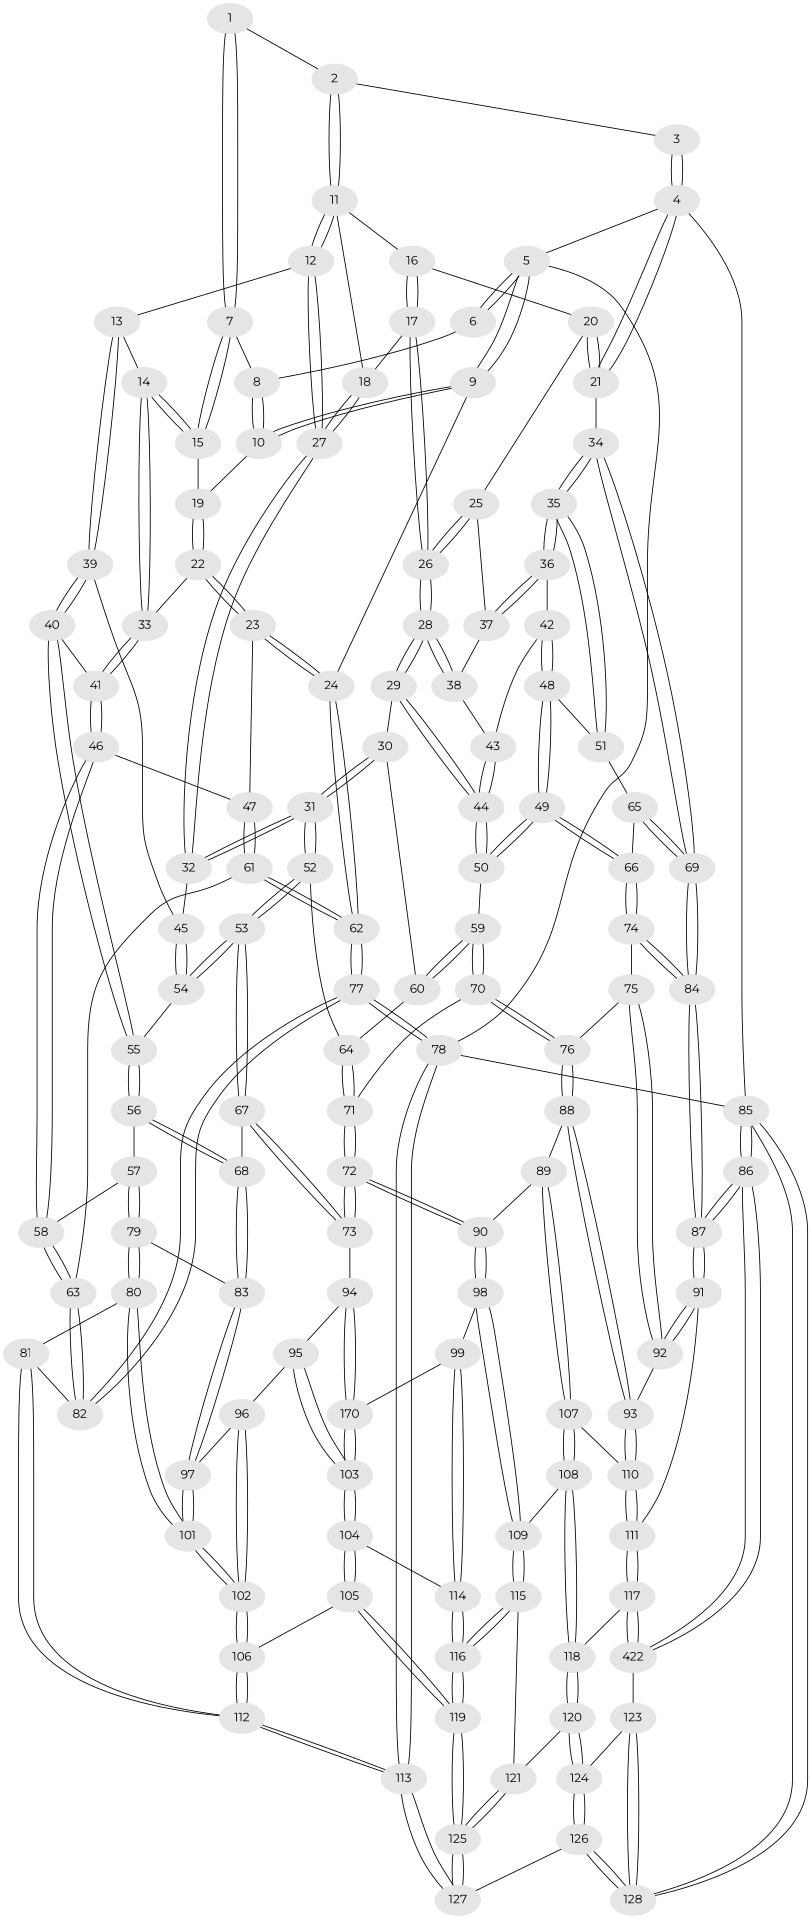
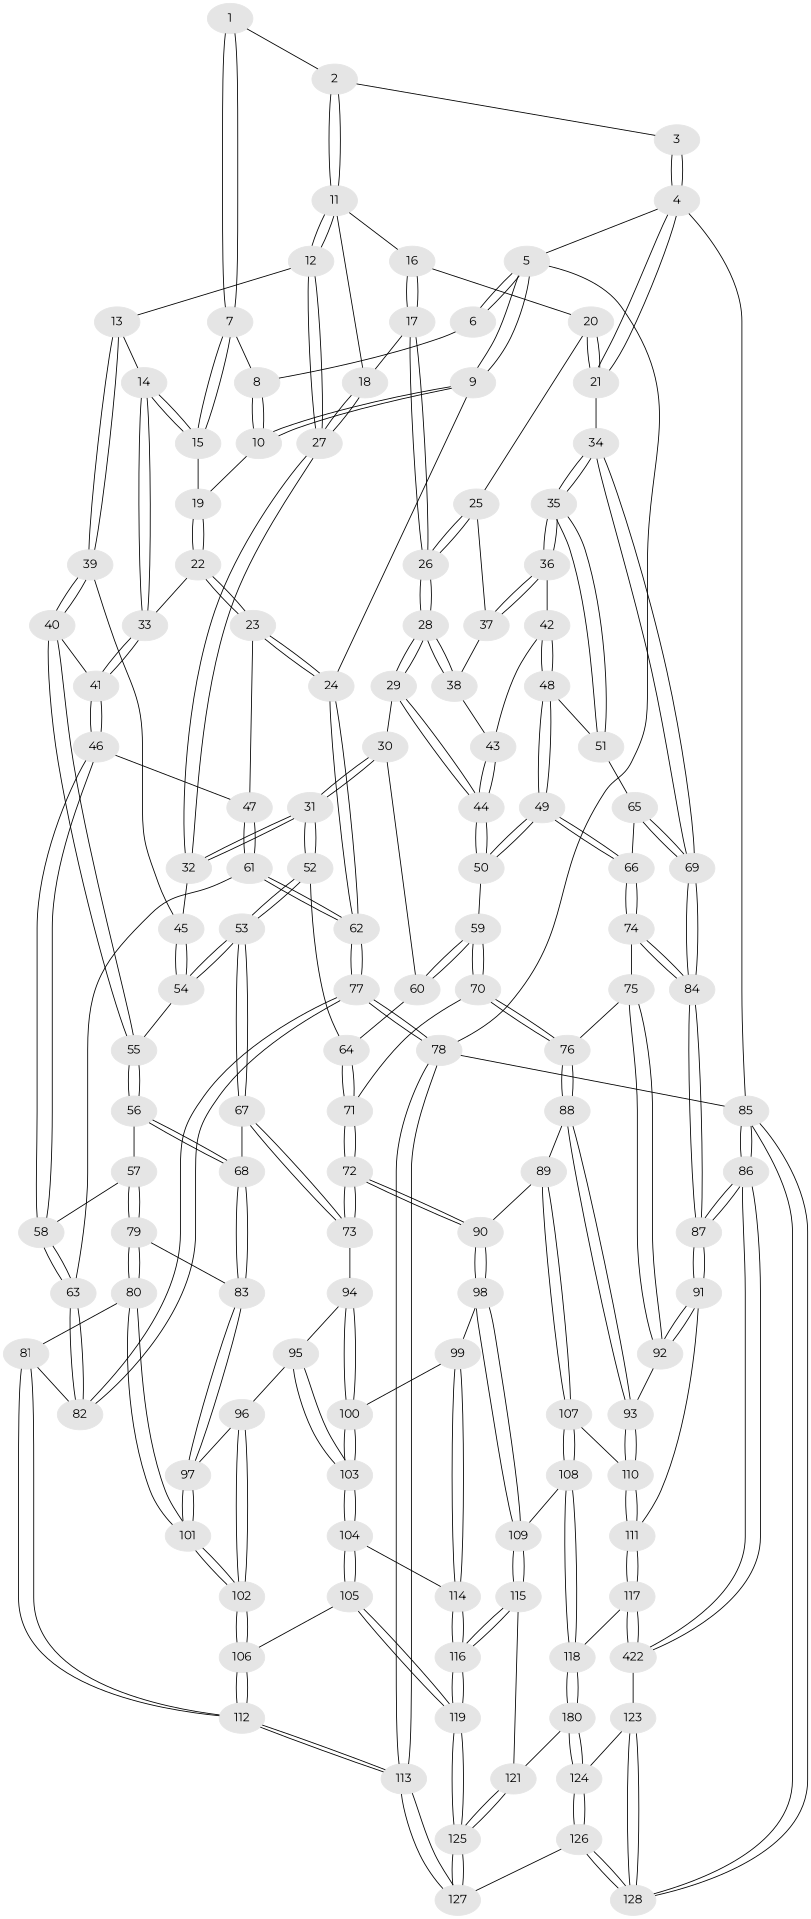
node "170": label "170" -> "100"
node "120": label "120" -> "180"
